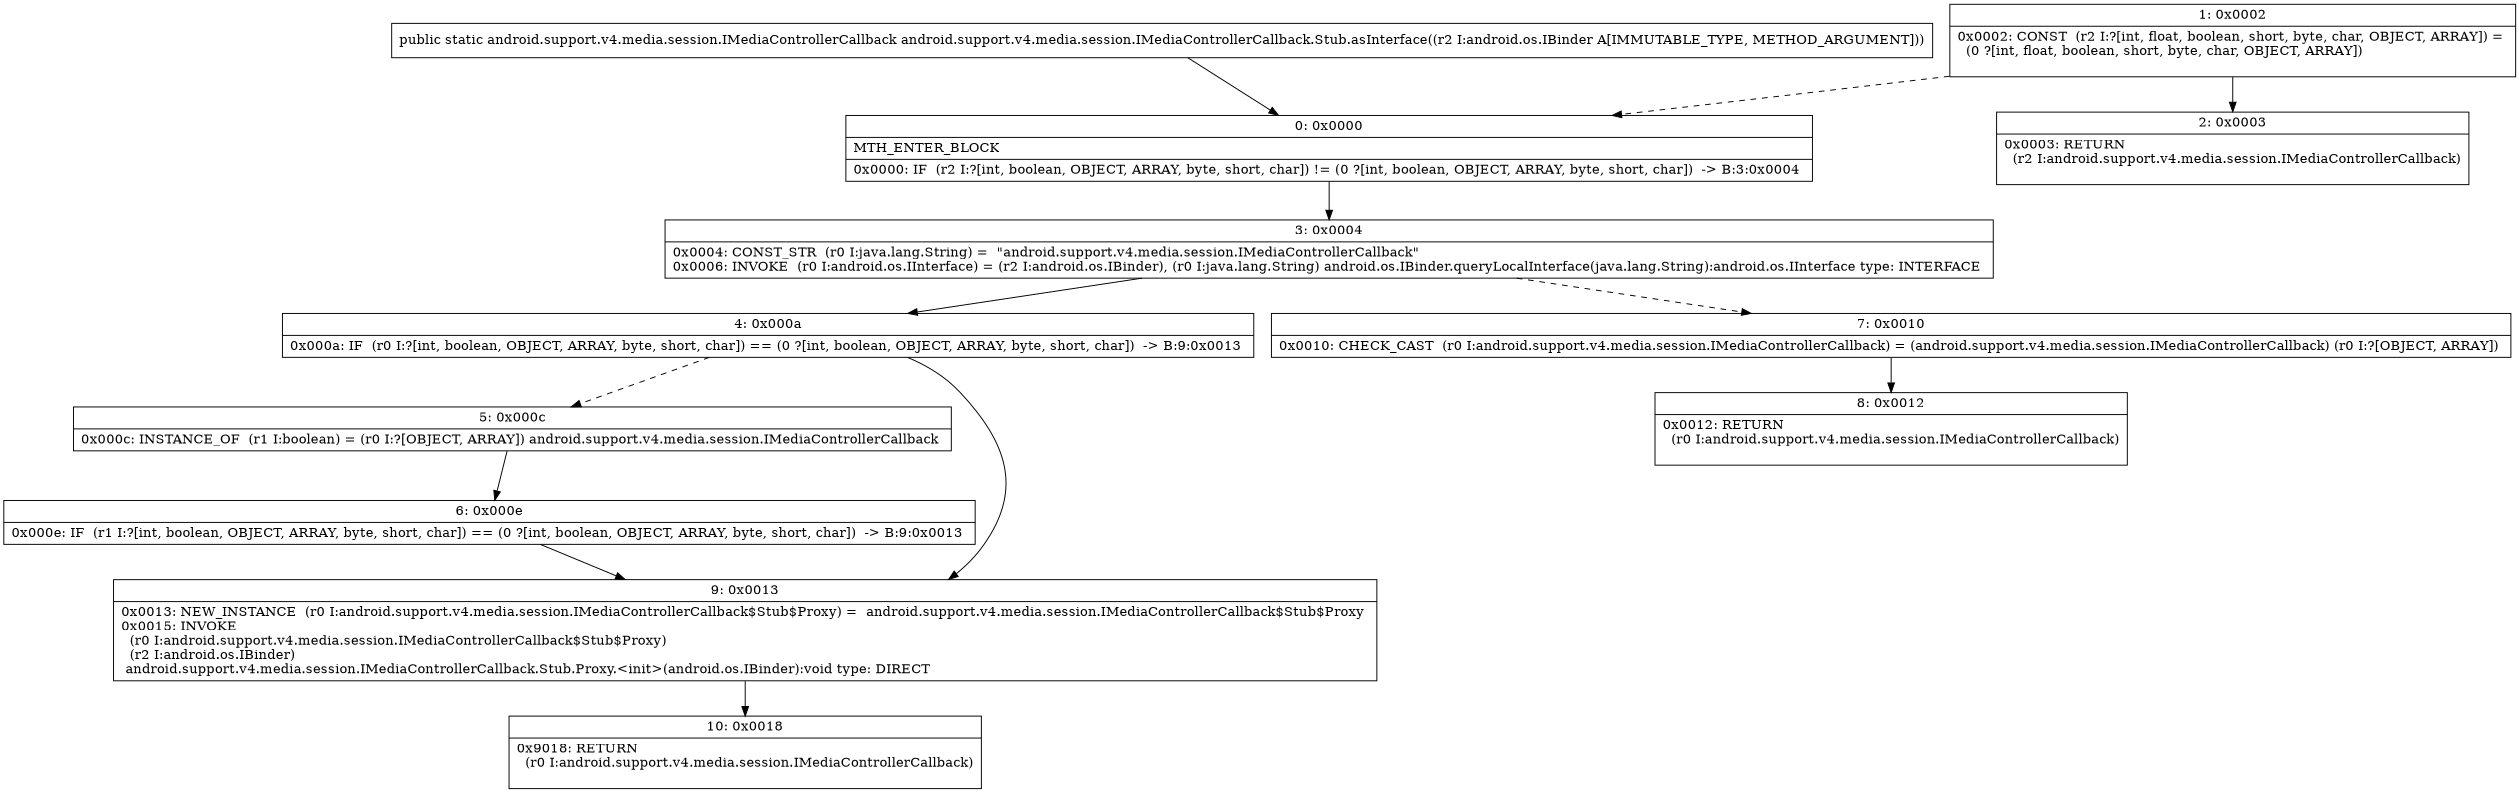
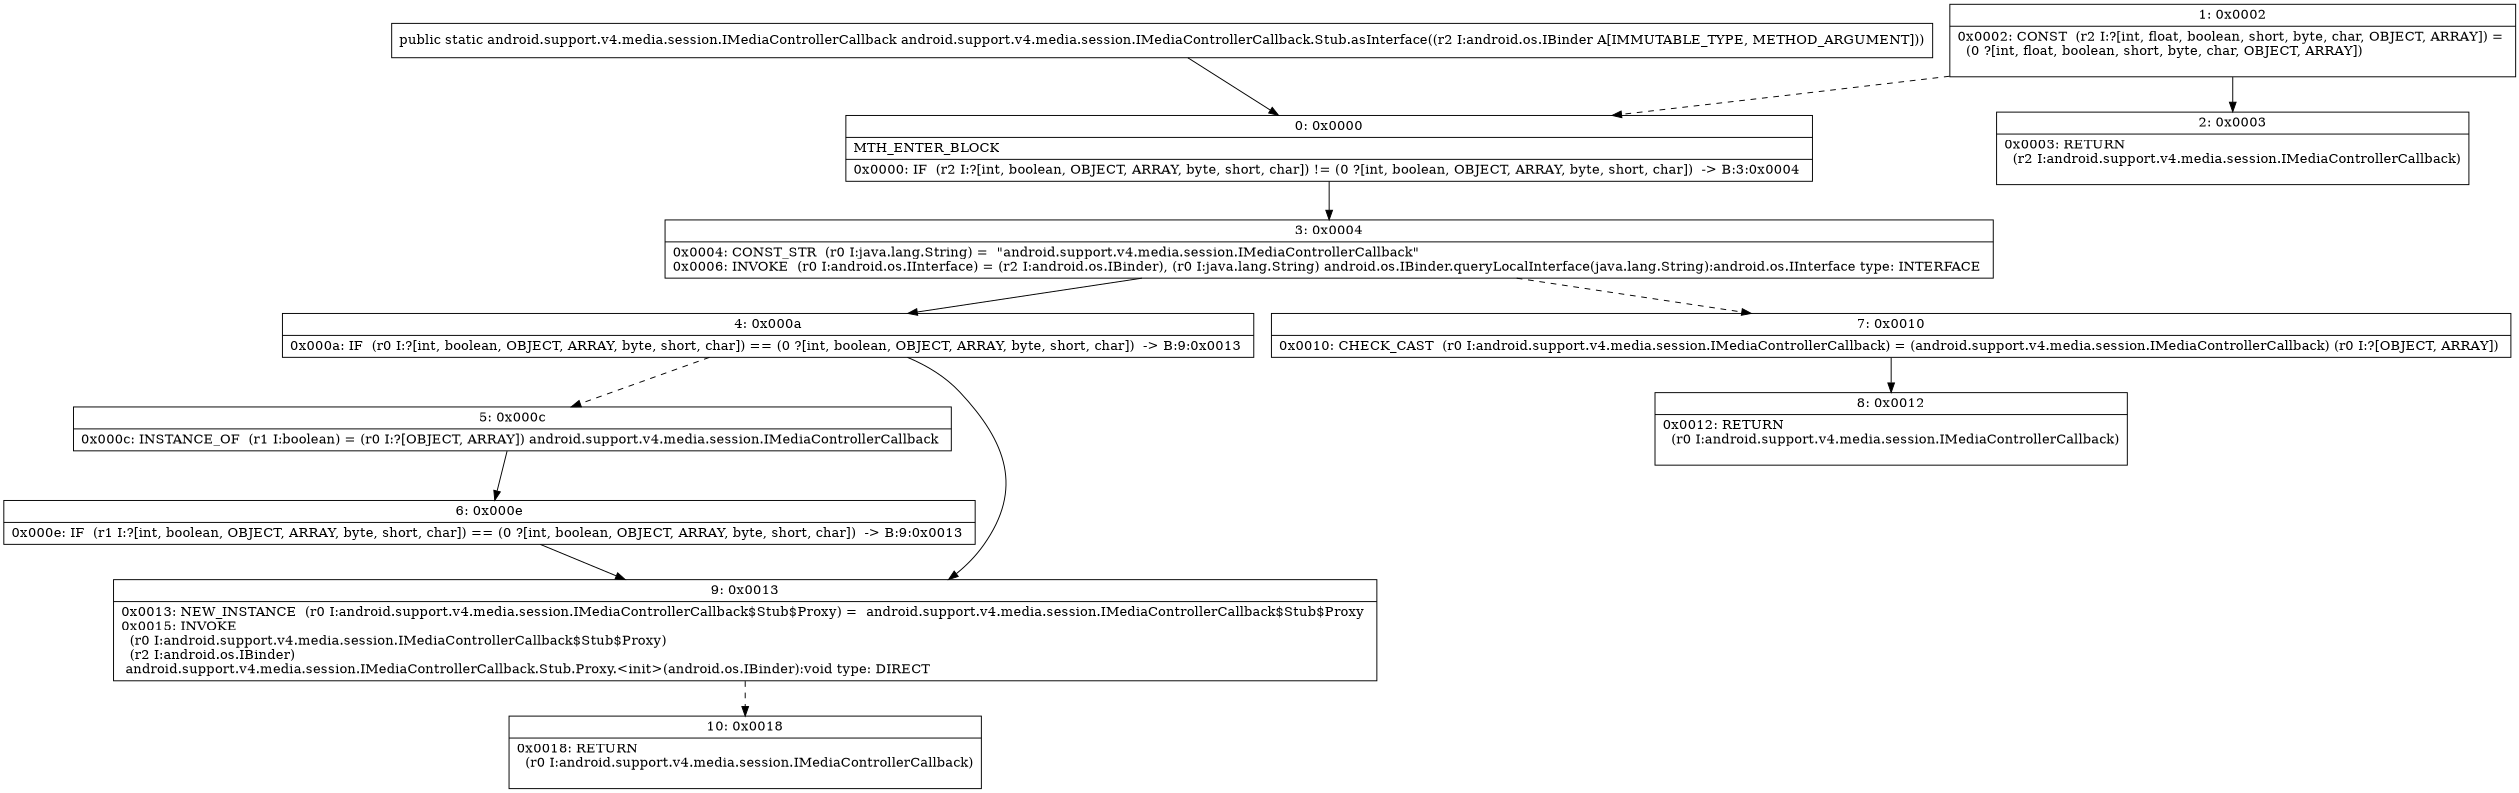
edge "9: 0x0013" -> "10: 0x0018": style solid -> dashed
node "10: 0x0018": text "0x9018: RETURN" -> "0x0018: RETURN"
